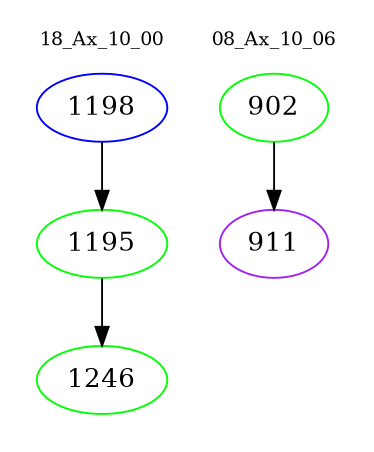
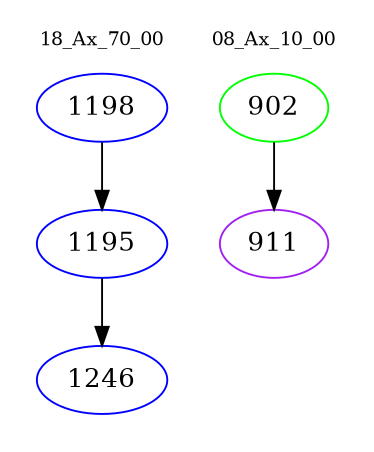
cluster "18_Ax_10_00": label "18_Ax_10_00" -> "18_Ax_70_00"
cluster "08_Ax_10_06": label "08_Ax_10_06" -> "08_Ax_10_00"
node "1195": color green -> blue
node "1246": color green -> blue
